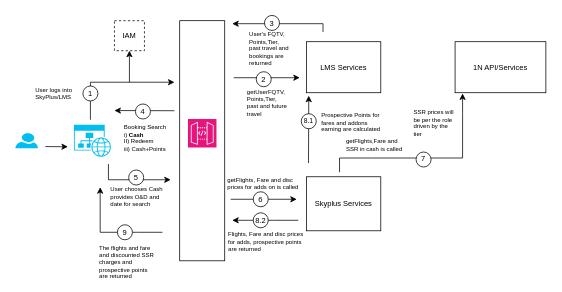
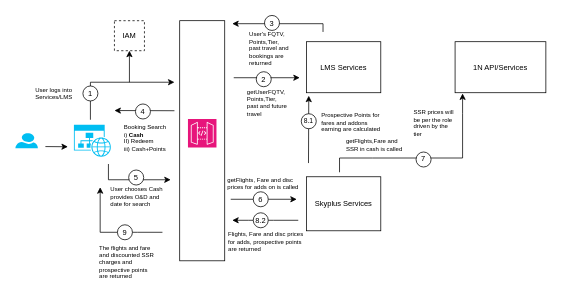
node "User logs into SkyPlus/LMS": label "User logs into SkyPlus/LMS" -> "User logs into Services/LMS"
